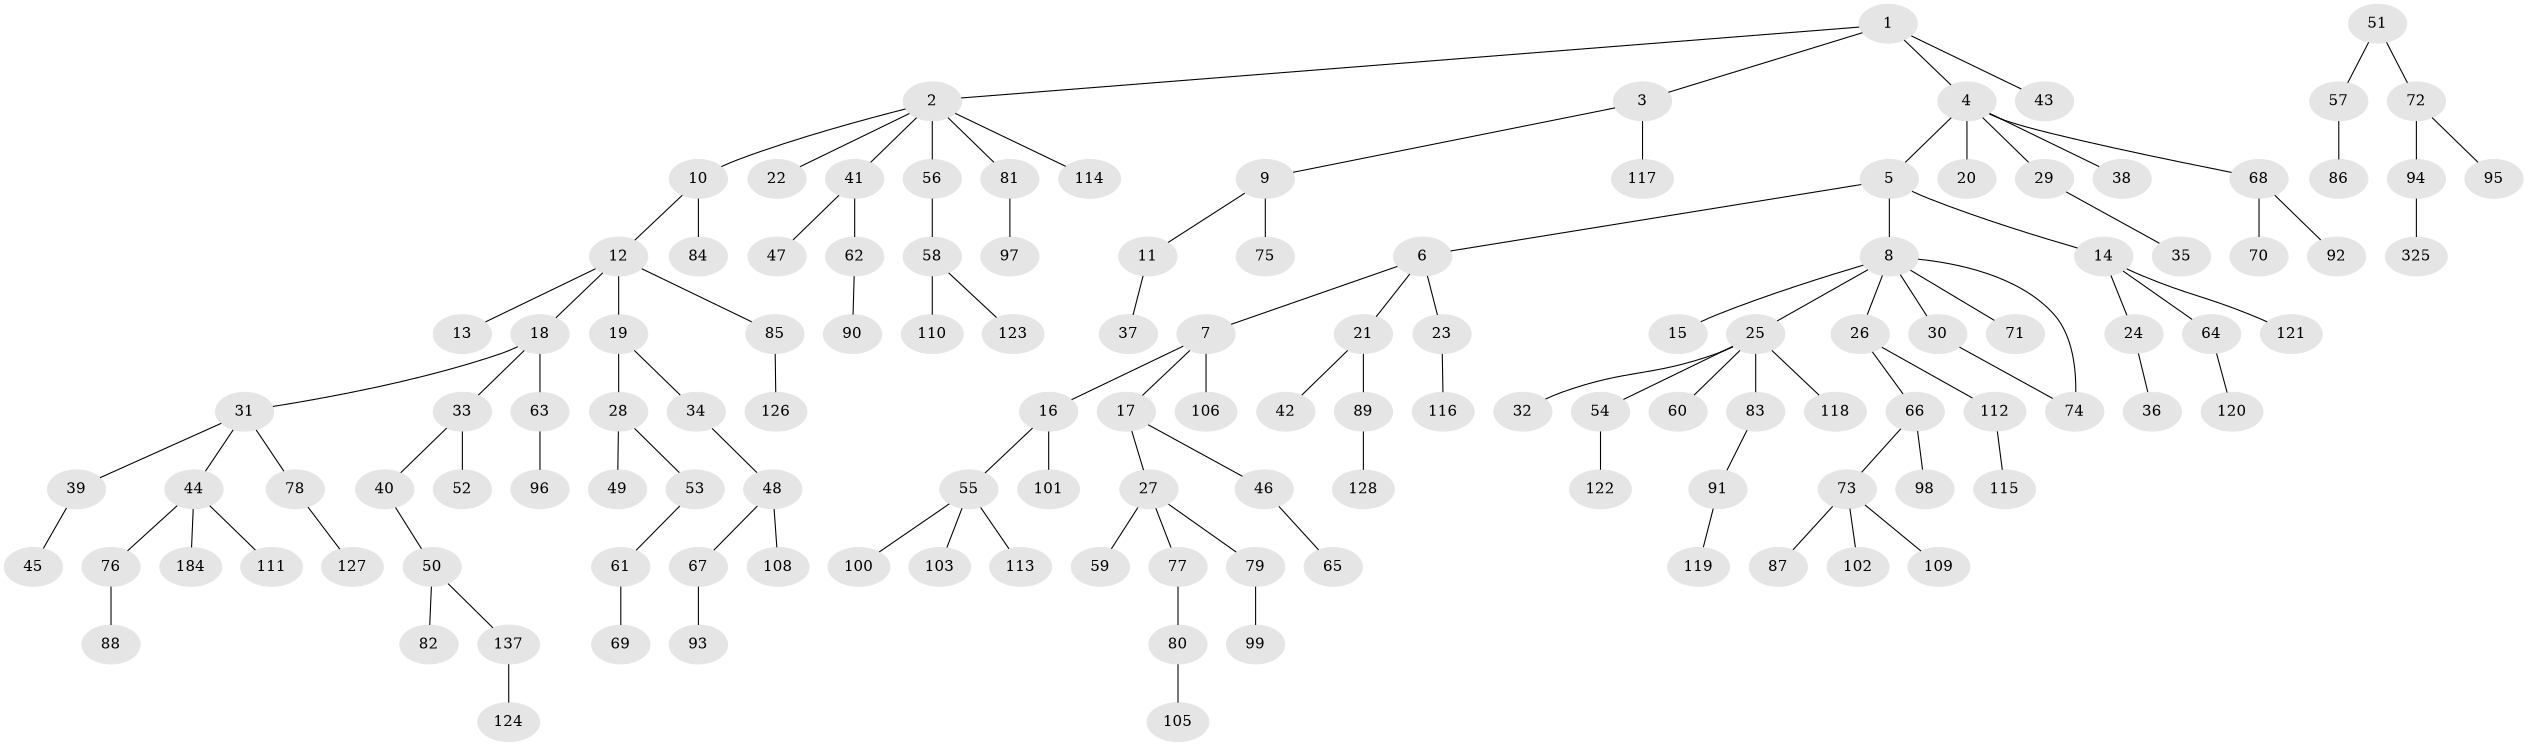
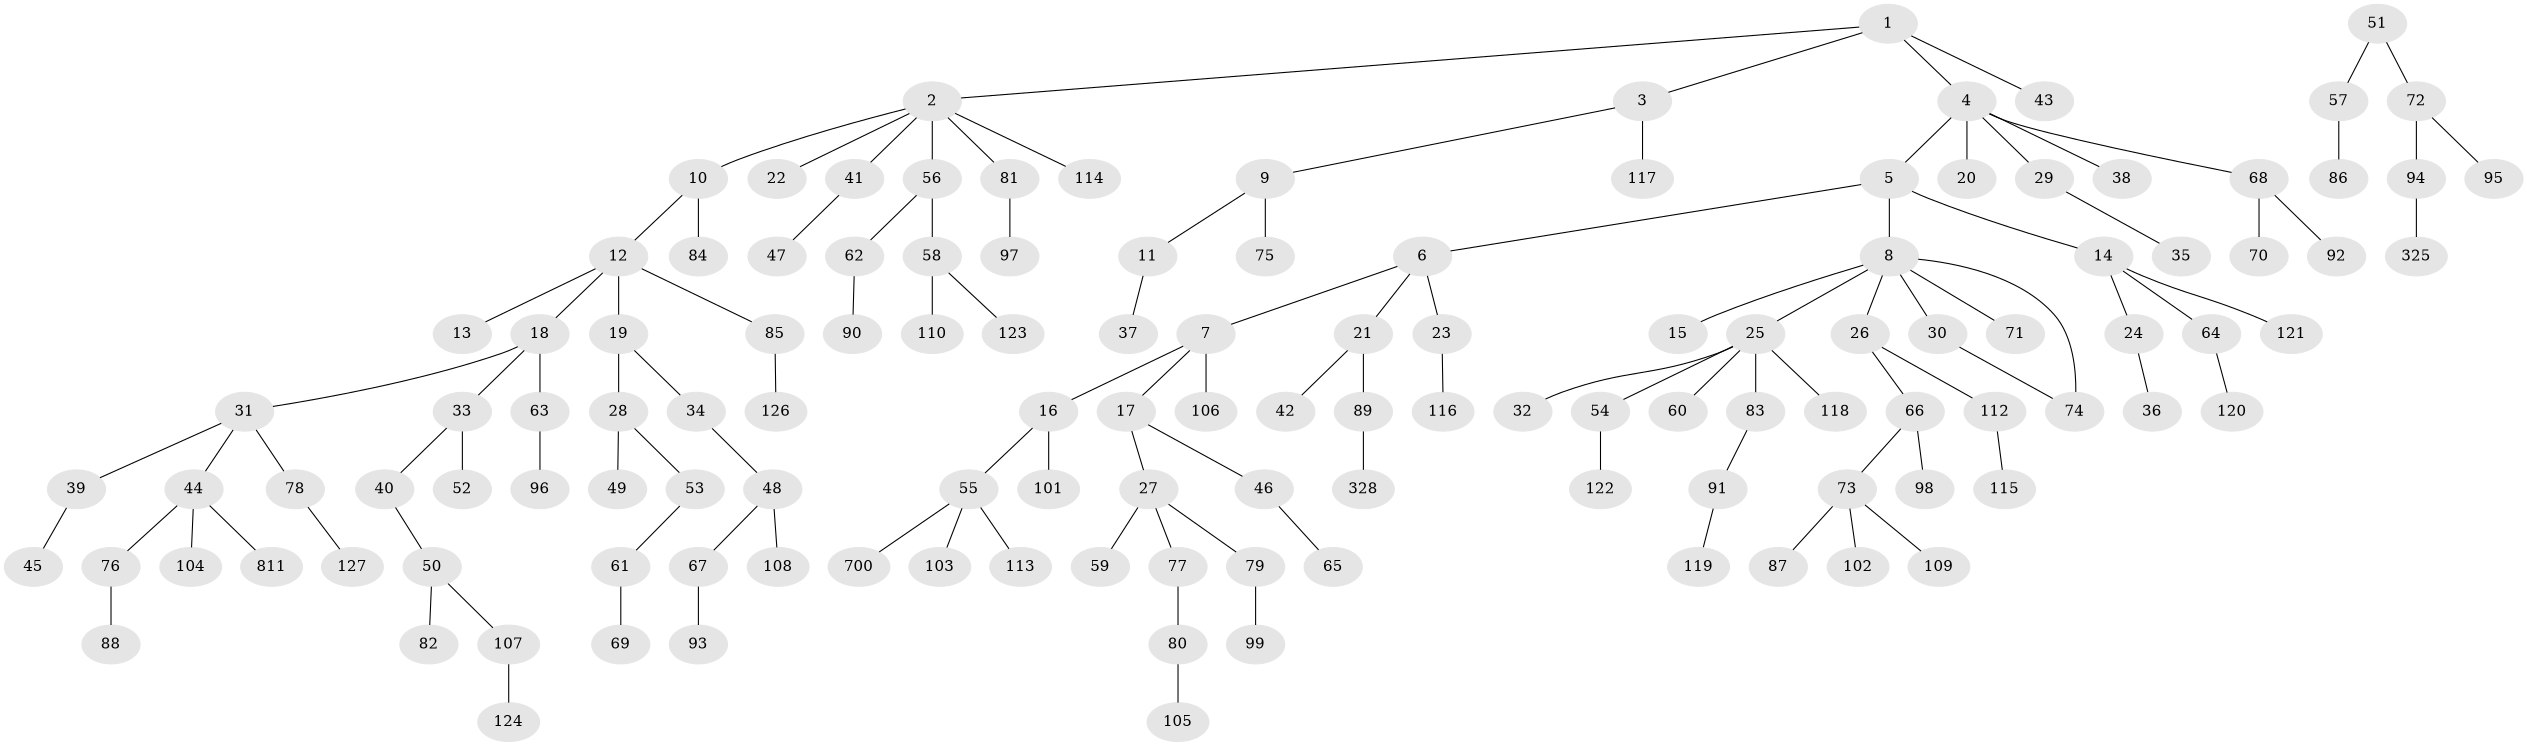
edge "41" -- "62": now "56" -- "62"
node "128": label "128" -> "328"
node "184": label "184" -> "104"
node "111": label "111" -> "811"
node "100": label "100" -> "700"
node "137": label "137" -> "107"
